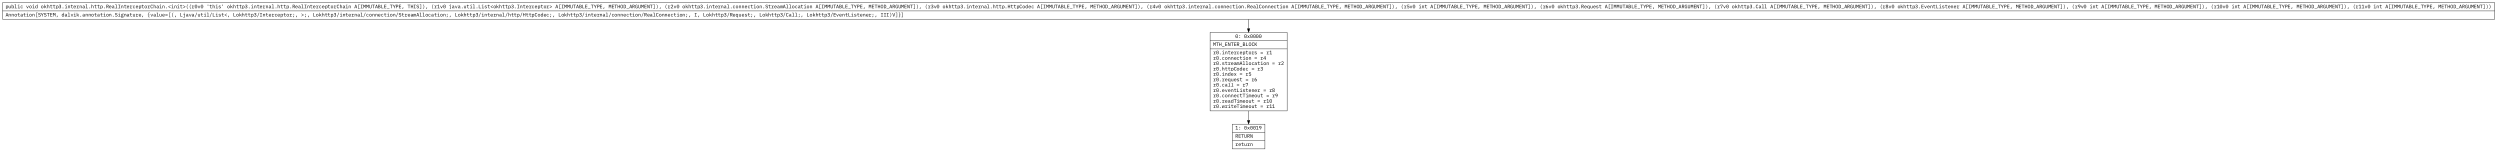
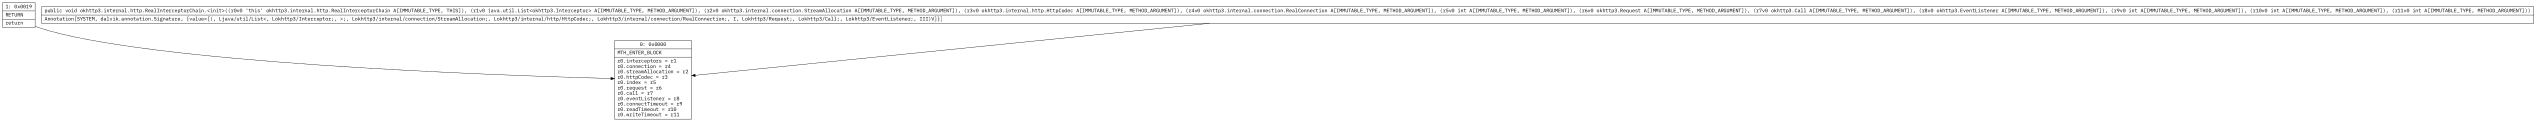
edge "0: 0x0000" -> "1: 0x0019": reversed
